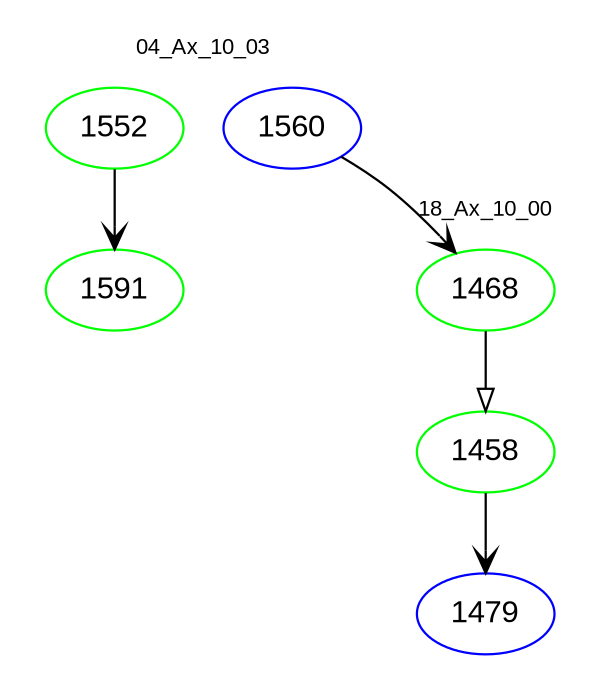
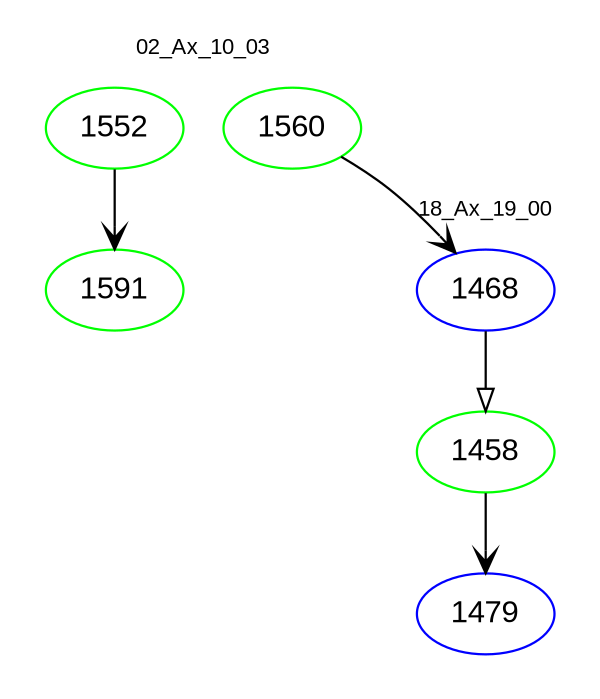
cluster "04_Ax_10_03": label "04_Ax_10_03" -> "02_Ax_10_03"
node "1560": color blue -> green
cluster "18_Ax_10_00": label "18_Ax_10_00" -> "18_Ax_19_00"
node "1468": color green -> blue
